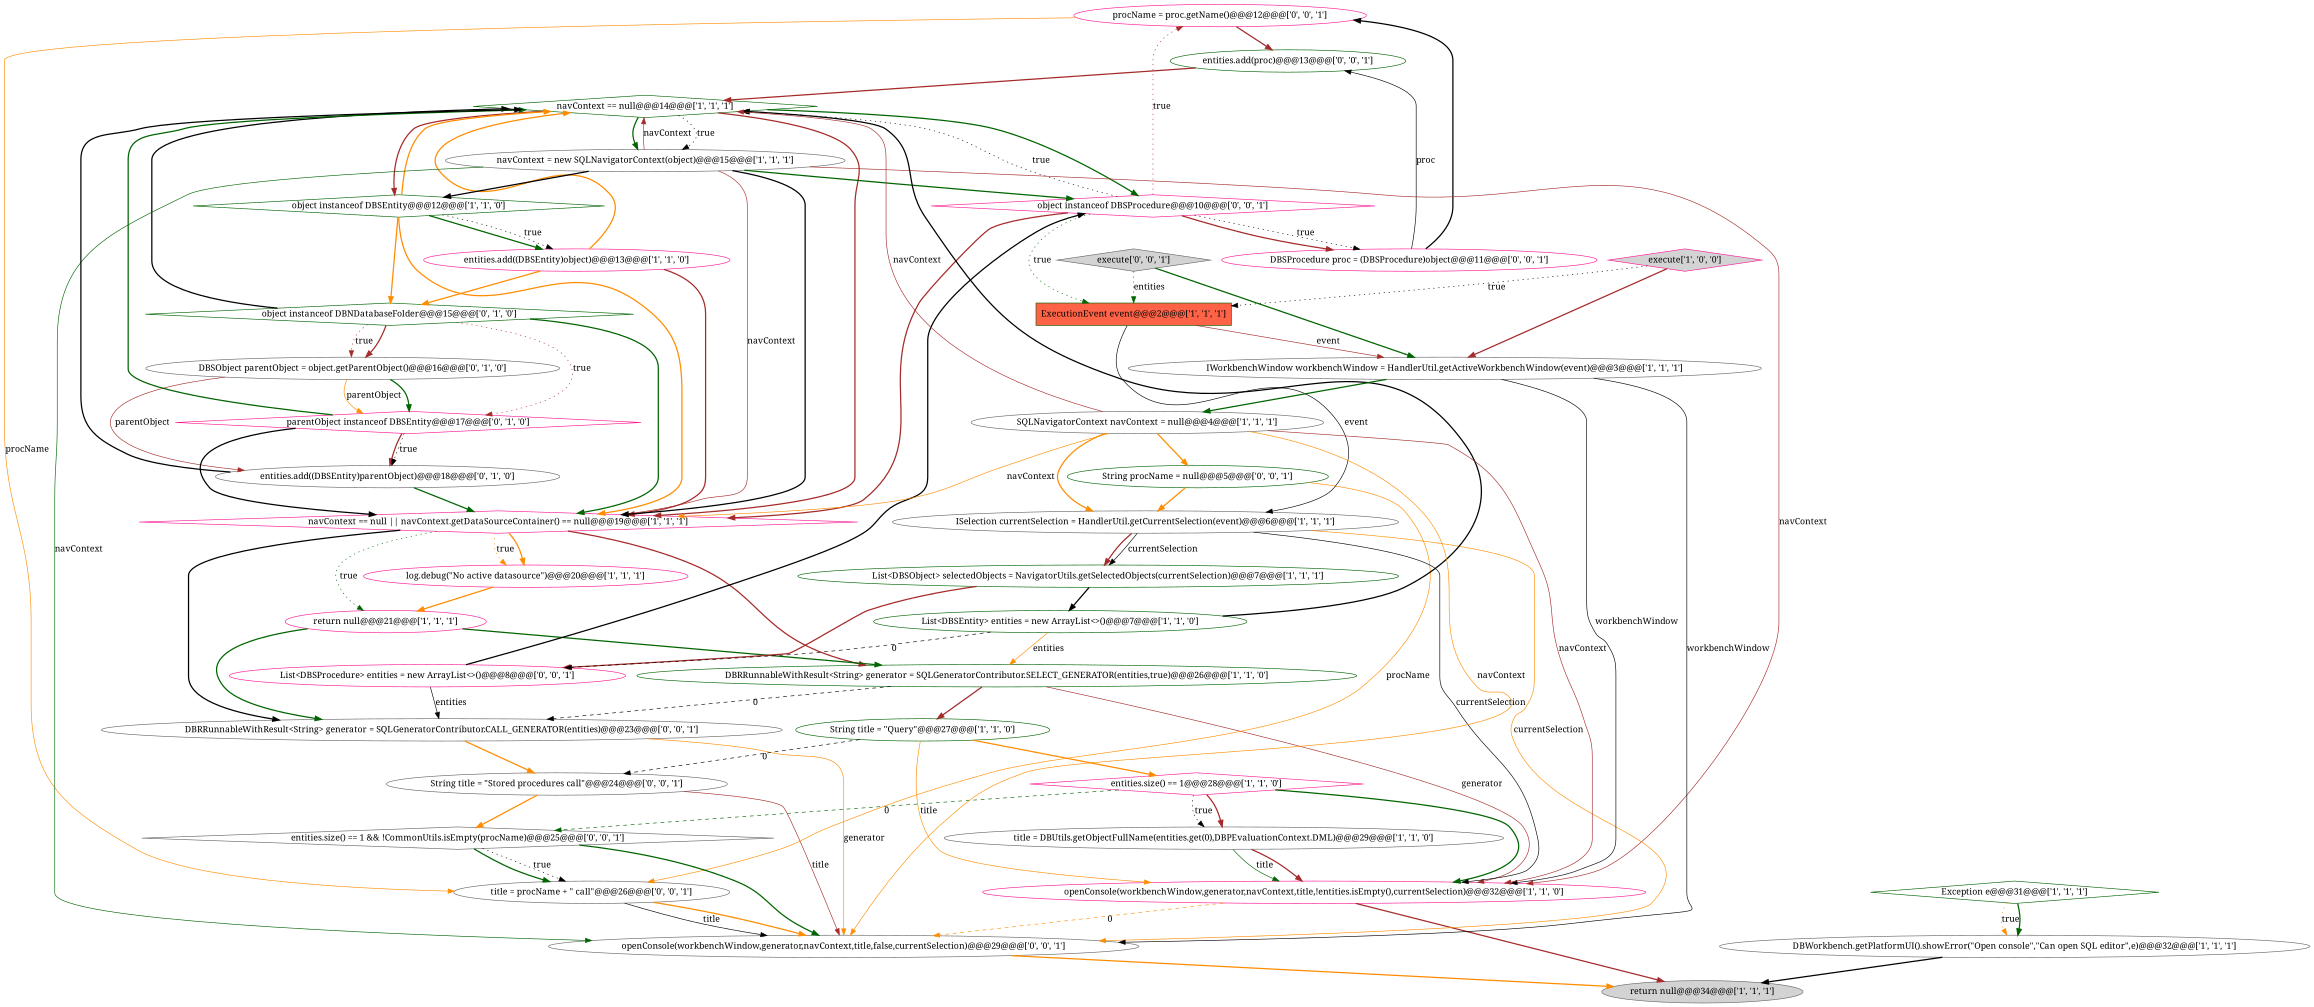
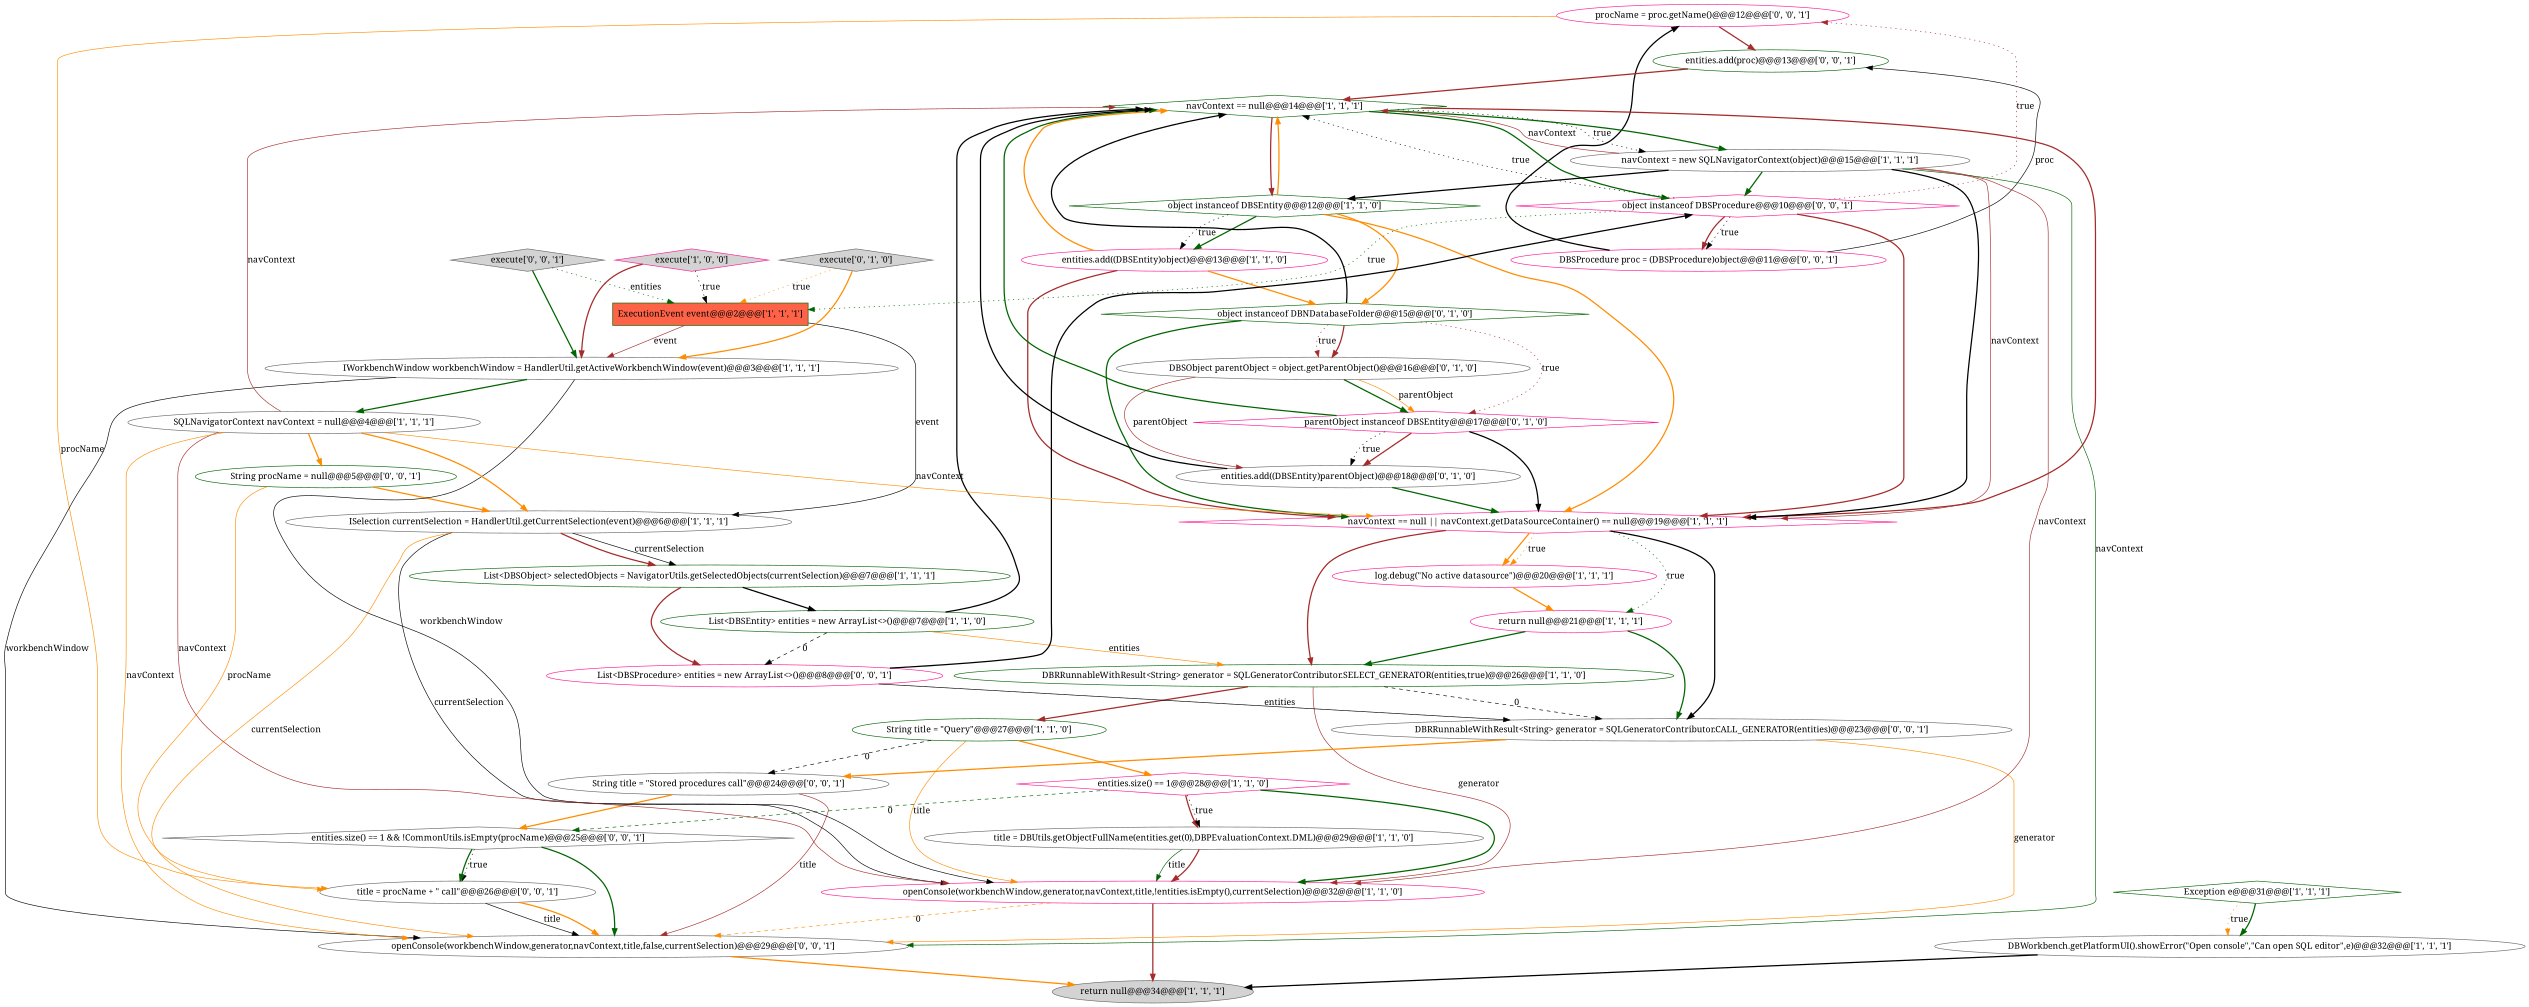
node "execute['0', '1', '0']": added
